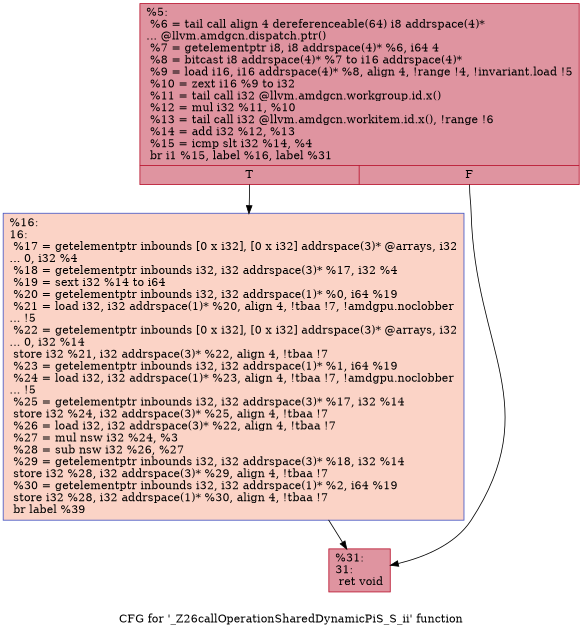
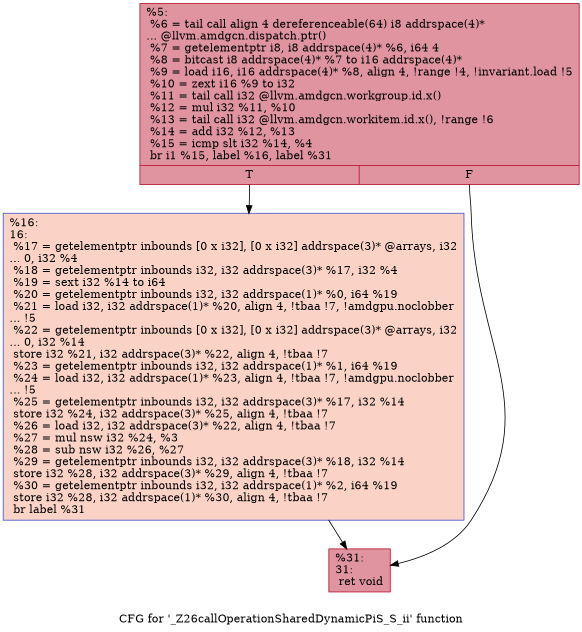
node "%16:": text "br label %39" -> "br label %31"
